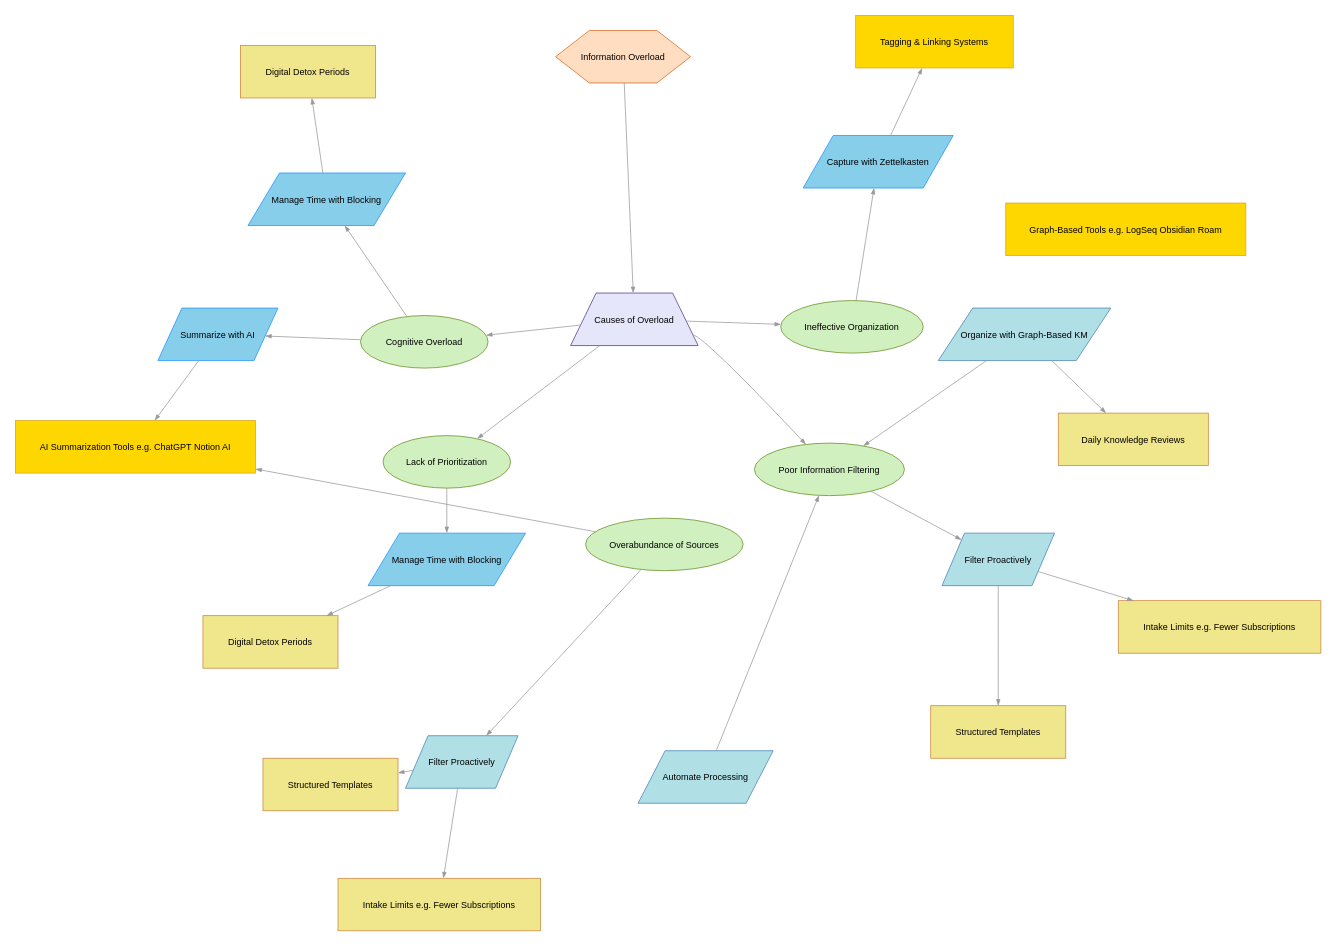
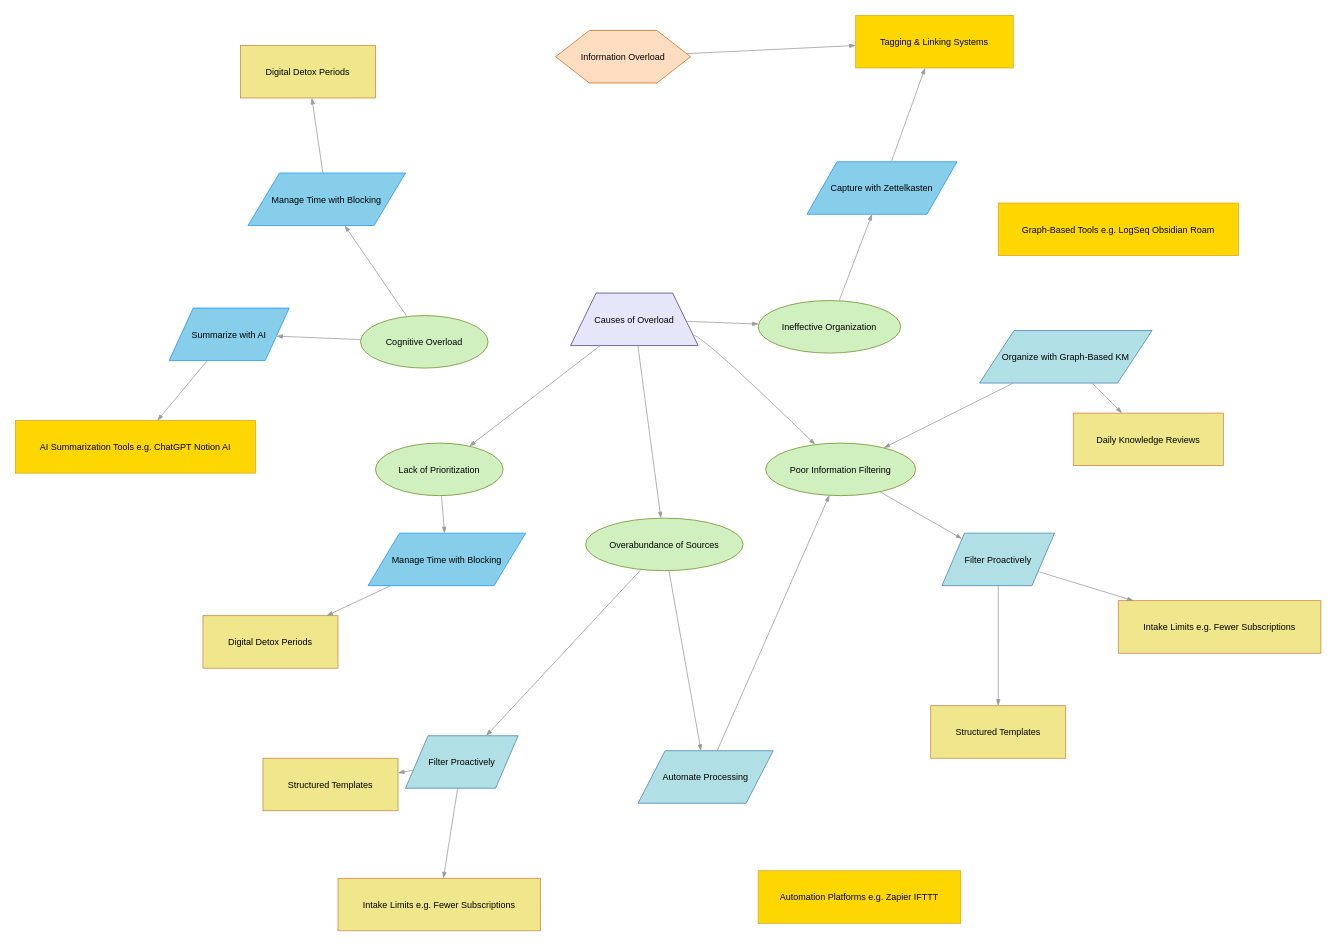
node "Capture with Zettelkasten": moved (878, 162) -> (882, 188)
edge "Information Overload" -> "Causes of Overload": now "Information Overload" -> "Tagging & Linking Systems"
node "Graph-Based Tools e.g. LogSeq Obsidian Roam": moved (1125, 229) -> (1118, 229)
node "Ineffective Organization": moved (852, 327) -> (829, 327)
edge "Causes of Overload" -> "Cognitive Overload": removed
node "Summarize with AI": moved (218, 334) -> (229, 334)
node "Organize with Graph-Based KM": moved (1024, 334) -> (1065, 357)
edge "Causes of Overload" -> "Overabundance of Sources": added
node "Daily Knowledge Reviews": moved (1133, 439) -> (1148, 439)
node "Lack of Prioritization": moved (447, 462) -> (439, 469)
node "Poor Information Filtering": moved (829, 469) -> (840, 469)
edge "Overabundance of Sources" -> "AI Summarization Tools e.g. ChatGPT Notion AI": now "Overabundance of Sources" -> "Automate Processing"
node "Automation Platforms e.g. Zapier IFTTT": added
